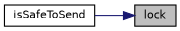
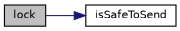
edge "isSafeToSend" -> "lock": reversed
